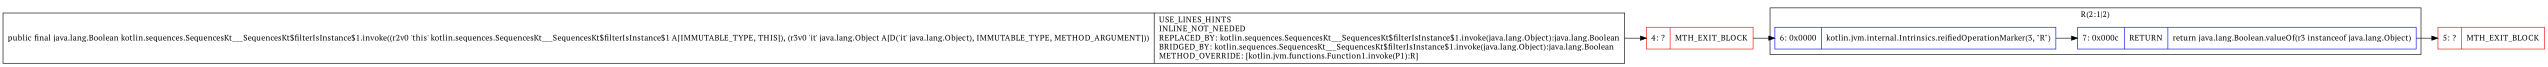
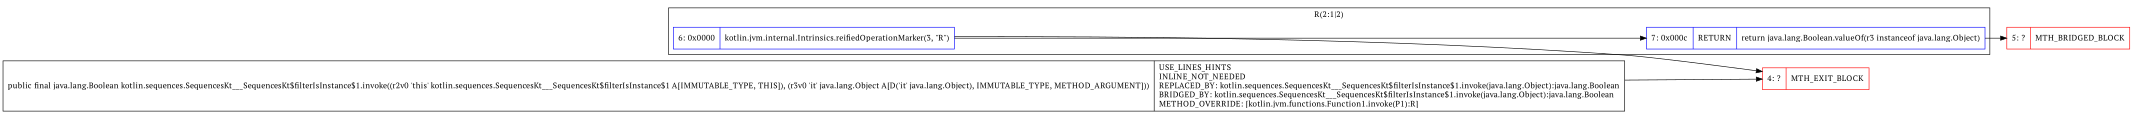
edge "4: ?" -> "6: 0x0000": reversed
node "5: ?": text "MTH_EXIT_BLOCK" -> "MTH_BRIDGED_BLOCK"
